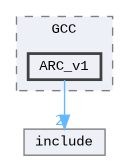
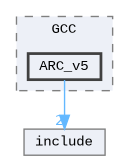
node "ARC_v1": label "ARC_v1" -> "ARC_v5"
